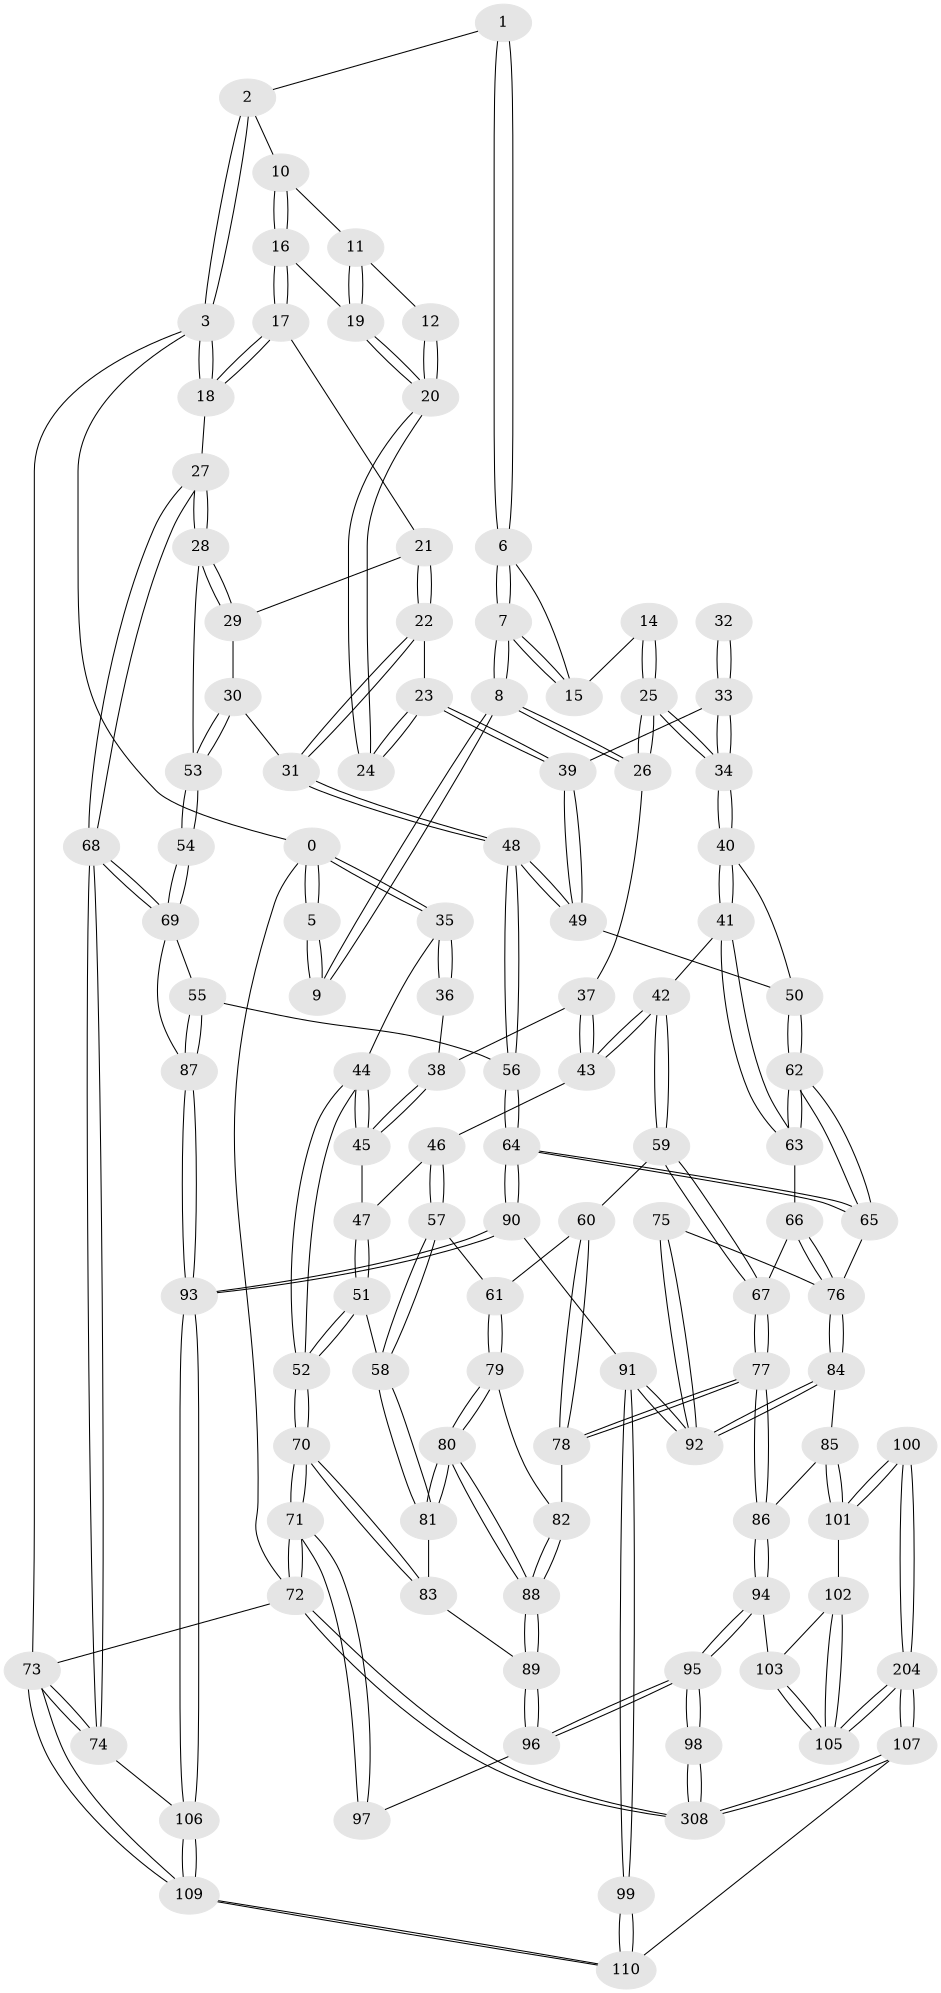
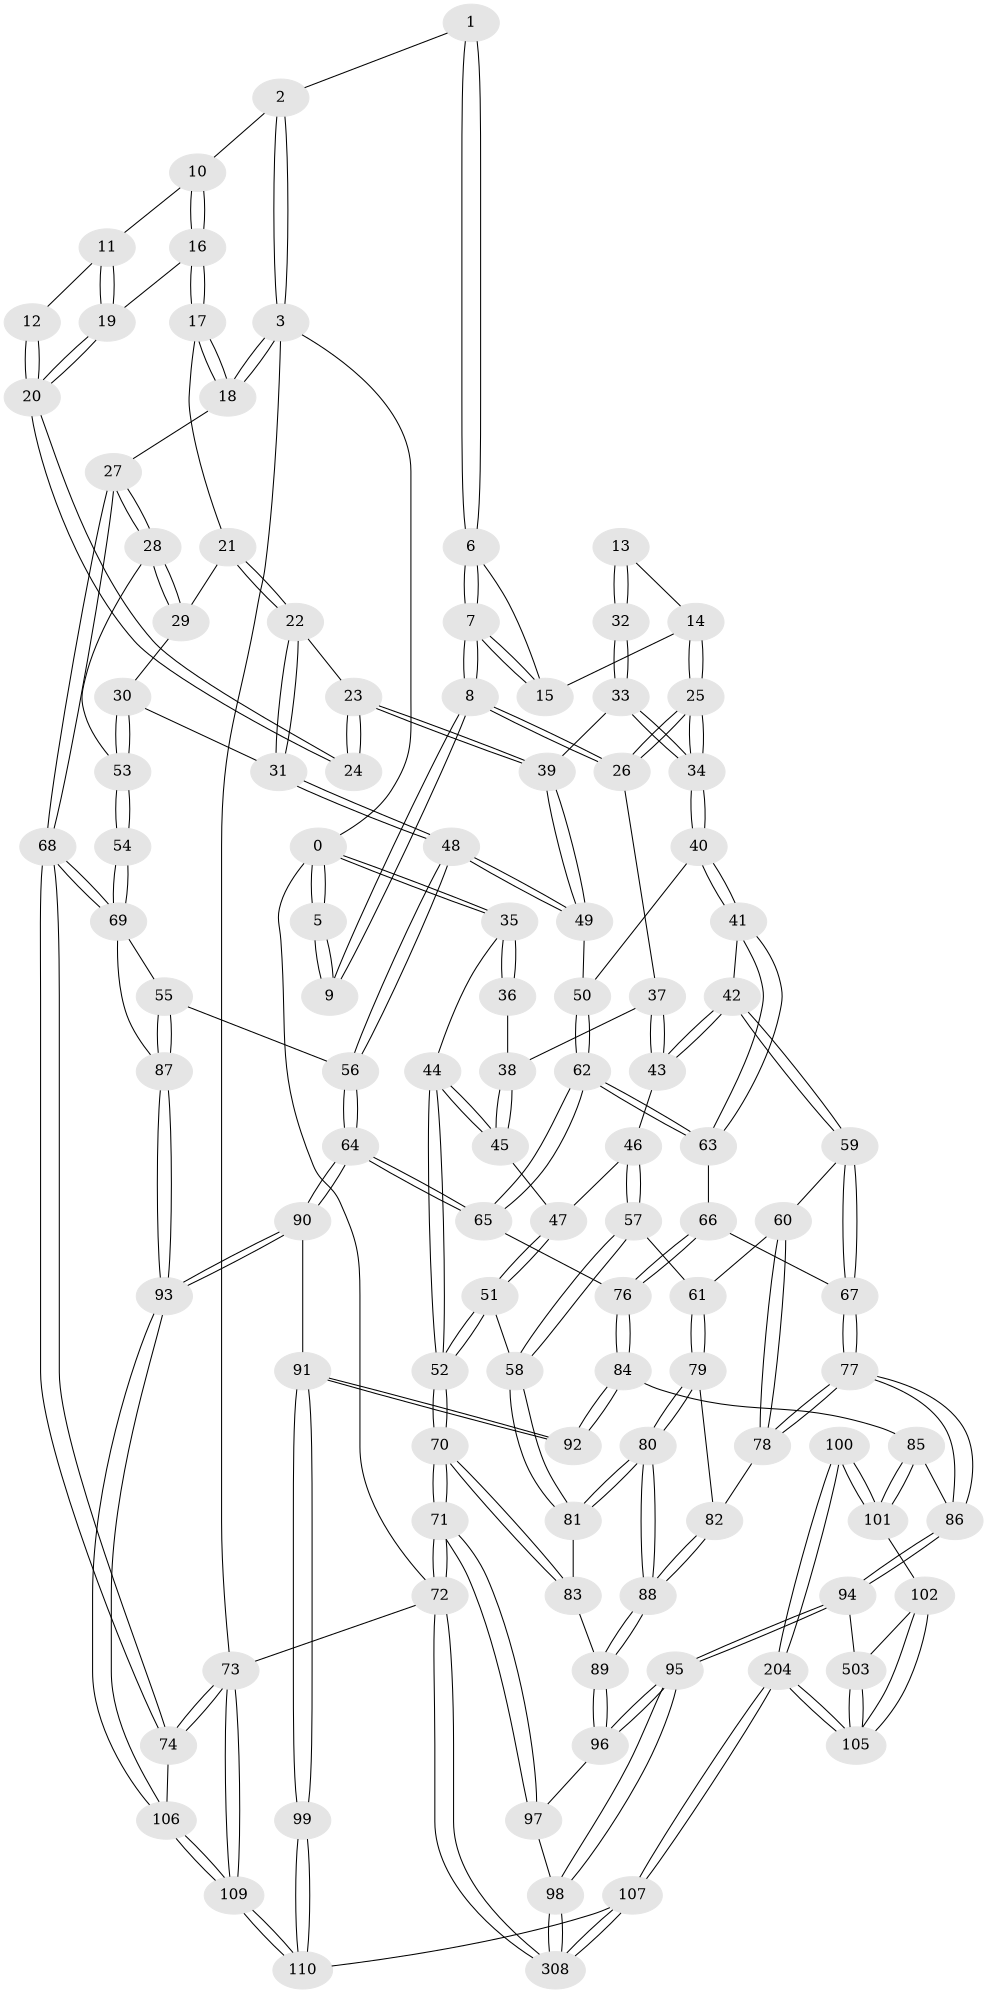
node "13": added
node "75": removed
node "103": label "103" -> "503"
edge "97" -- "98": added
